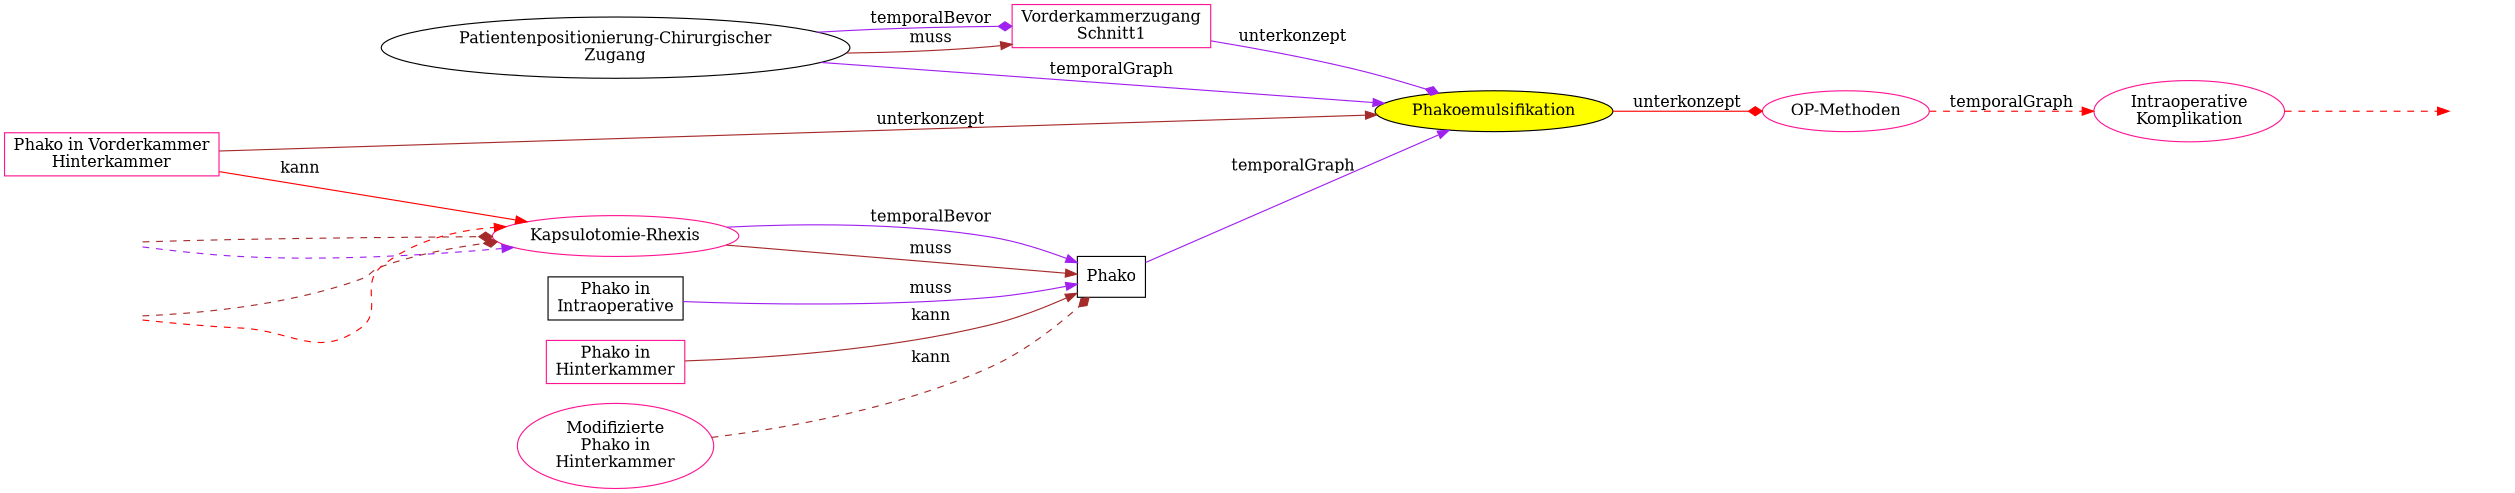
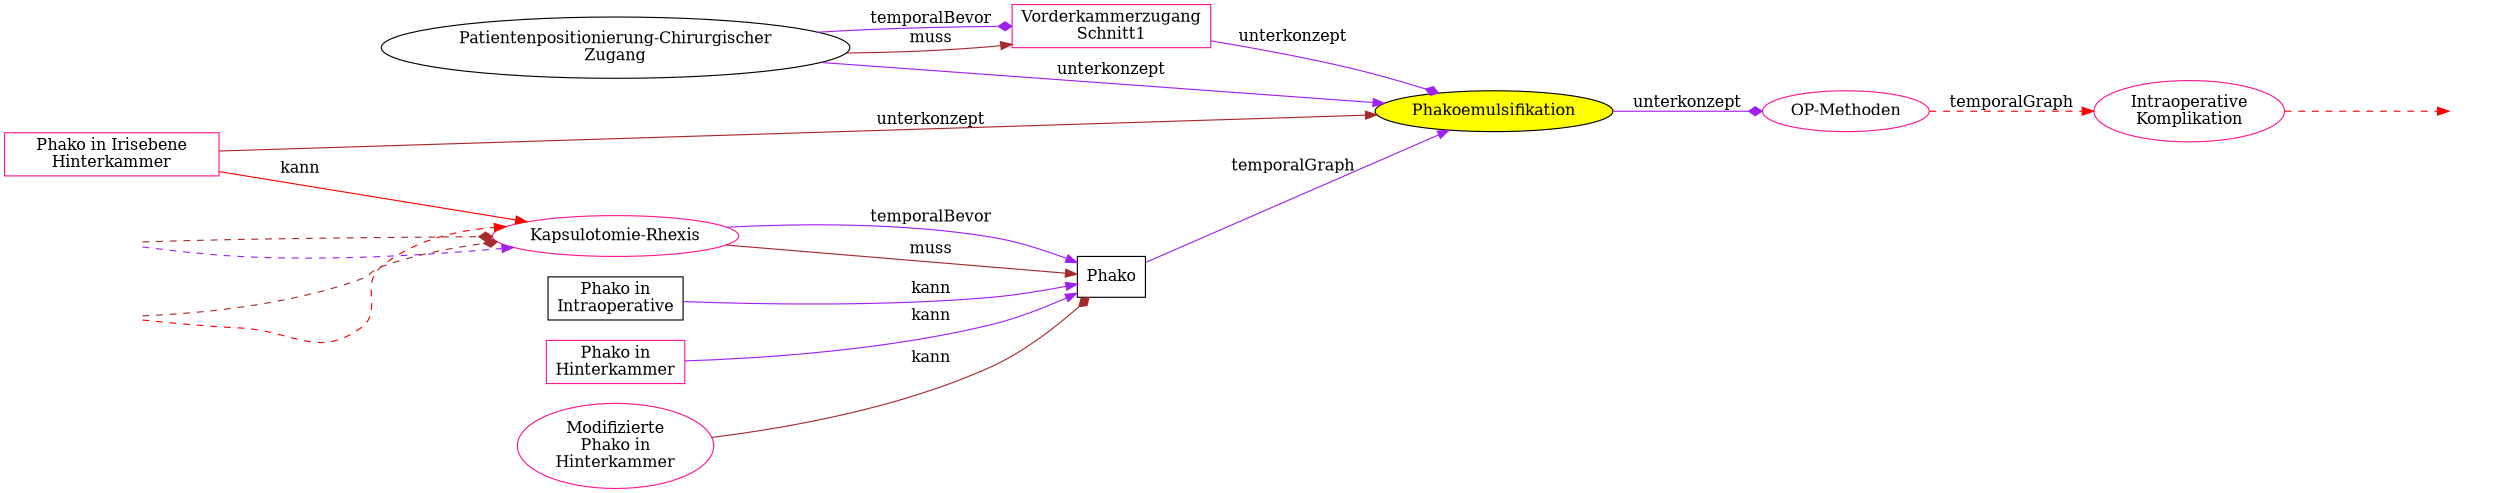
edge "Patientenpositionierung-Chirurgischer Zugang" -> "Phakoemulsifikation": label "temporalGraph" -> "unterkonzept"
edge "Phakoemulsifikation" -> "OP-Methoden": color red -> purple
node "Phako in Vorderkammer Hinterkammer": label "Phako in Vorderkammer Hinterkammer" -> "Phako in Irisebene Hinterkammer"
edge "Phako in Intraoperative" -> "Phako": label "muss" -> "kann"
edge "Phako in Hinterkammer" -> "Phako": color brown -> purple
edge "Modifizierte Phako in Hinterkammer" -> "Phako": style dashed -> solid
